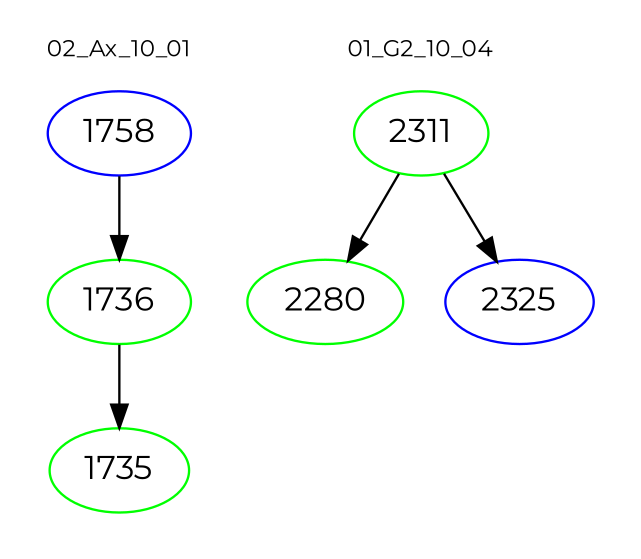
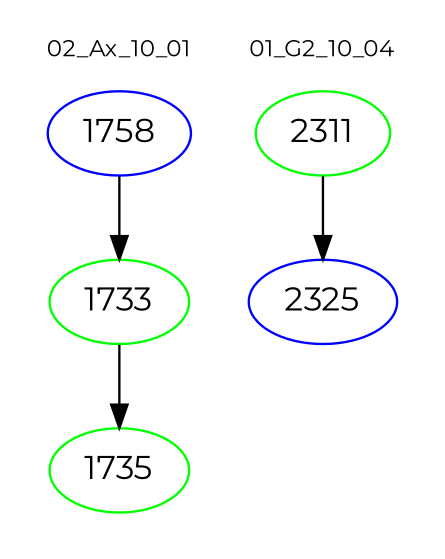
node "1736": label "1736" -> "1733"
node "2280": removed
